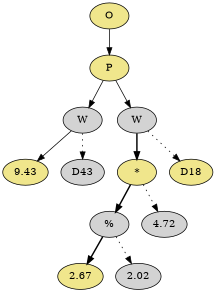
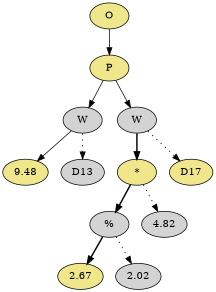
node "9.43": label "9.43" -> "9.48"
node "D43": label "D43" -> "D13"
node "D18": label "D18" -> "D17"
node "4.72": label "4.72" -> "4.82"
